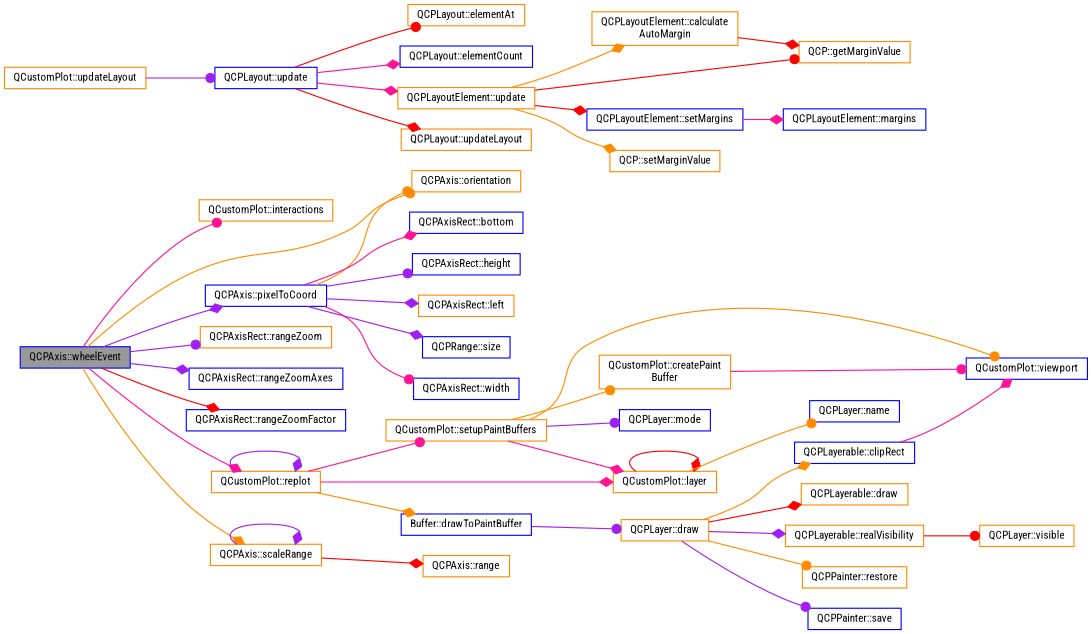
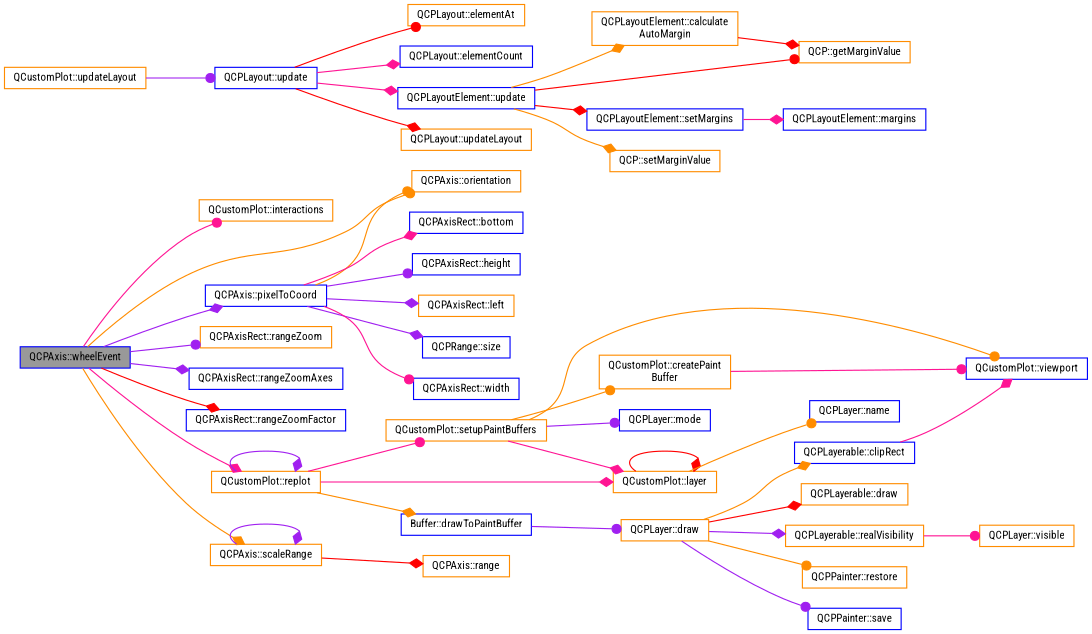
node "QCPLayoutElement::update": color darkorange -> blue
edge "QCPLayerable::realVisibility" -> "QCPLayer::visible": color red -> deeppink
